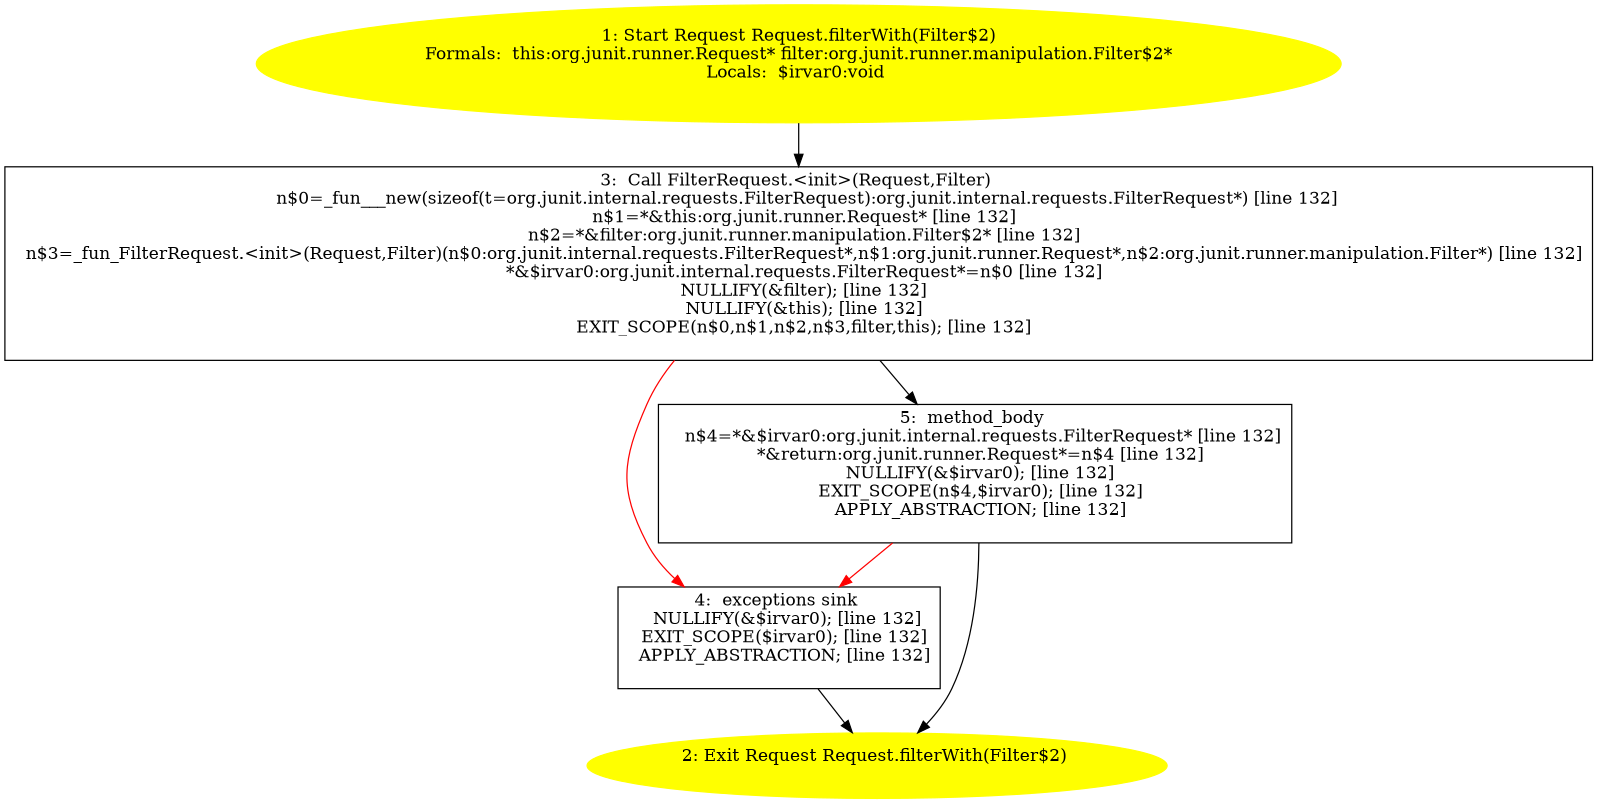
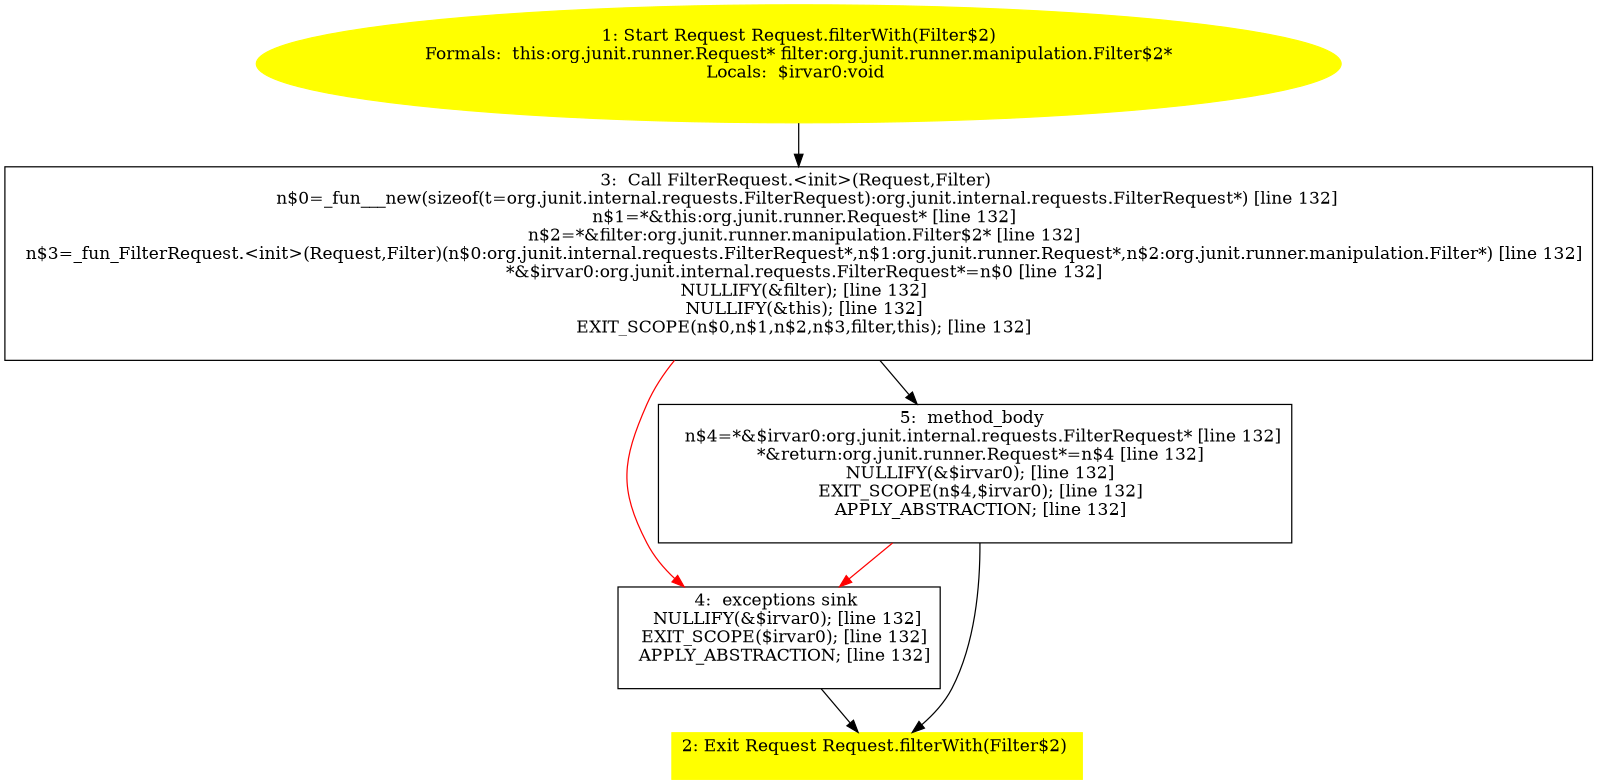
node "2: Exit Request Request.filterWith(Filter$2)": shape ellipse -> box
